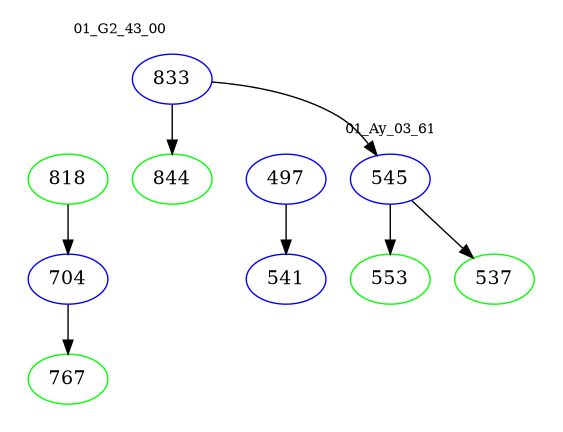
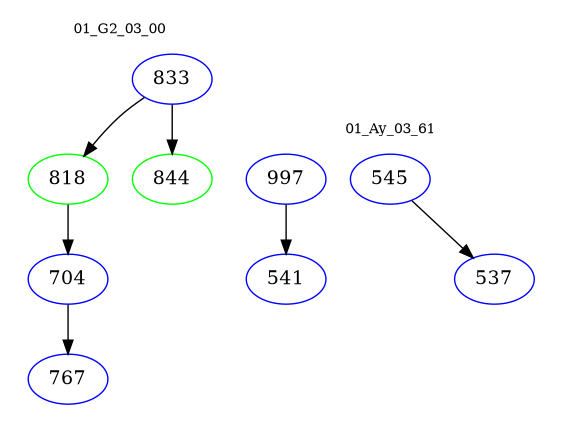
cluster "01_G2_43_00": label "01_G2_43_00" -> "01_G2_03_00"
edge "833" -> "545": now "833" -> "818"
node "497": label "497" -> "997"
node "553": removed
node "537": color green -> blue
node "767": color green -> blue
